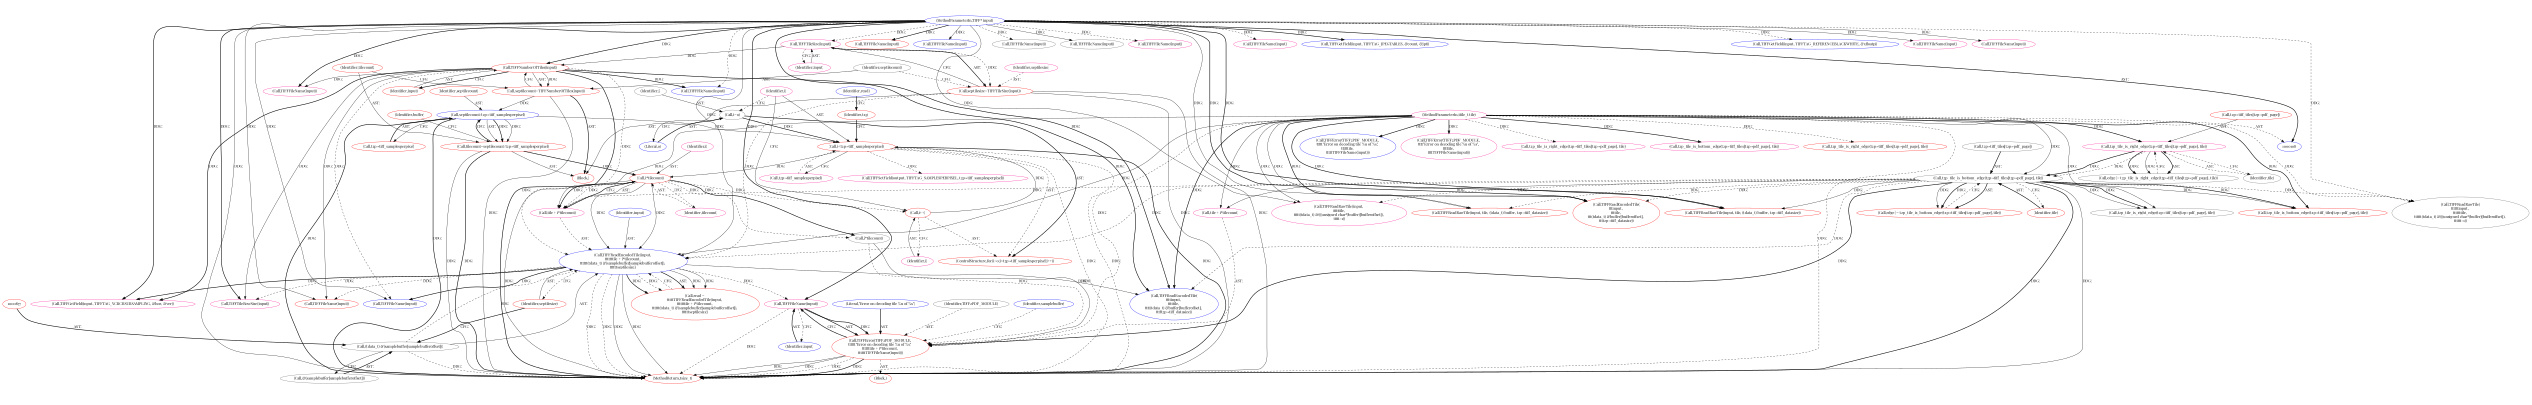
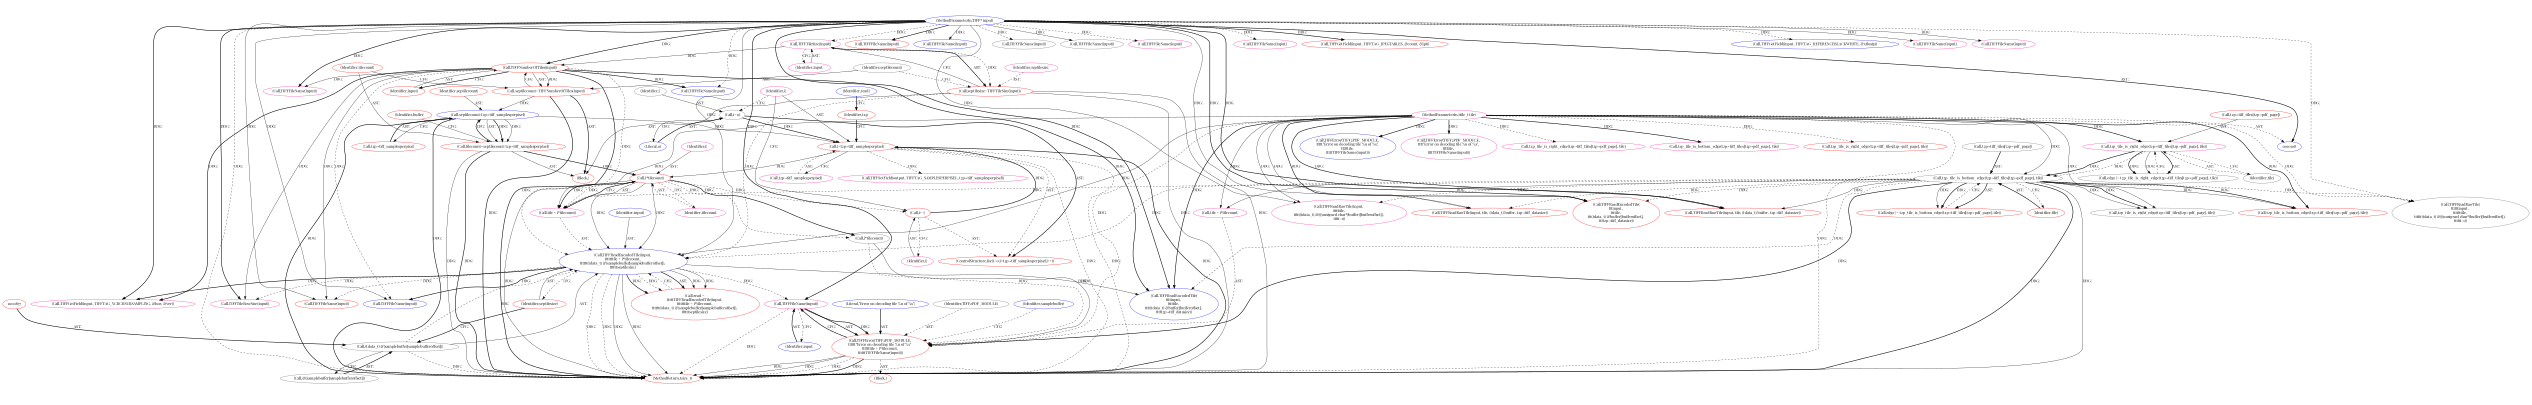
node "(Call,TIFFGetField(input, TIFFTAG_JPEGTABLES, &count, &jpt))": color blue -> red
edge "(MethodParameterIn,TIFF* input)" -> "(MethodReturn,tsize_t)": style solid -> dashed
edge "(Call,i++)" -> "(Call,i<t2p->tiff_samplesperpixel)": style solid -> bold
edge "(Call,septilecount=TIFFNumberOfTiles(input))" -> "(MethodReturn,tsize_t)": style solid -> bold
